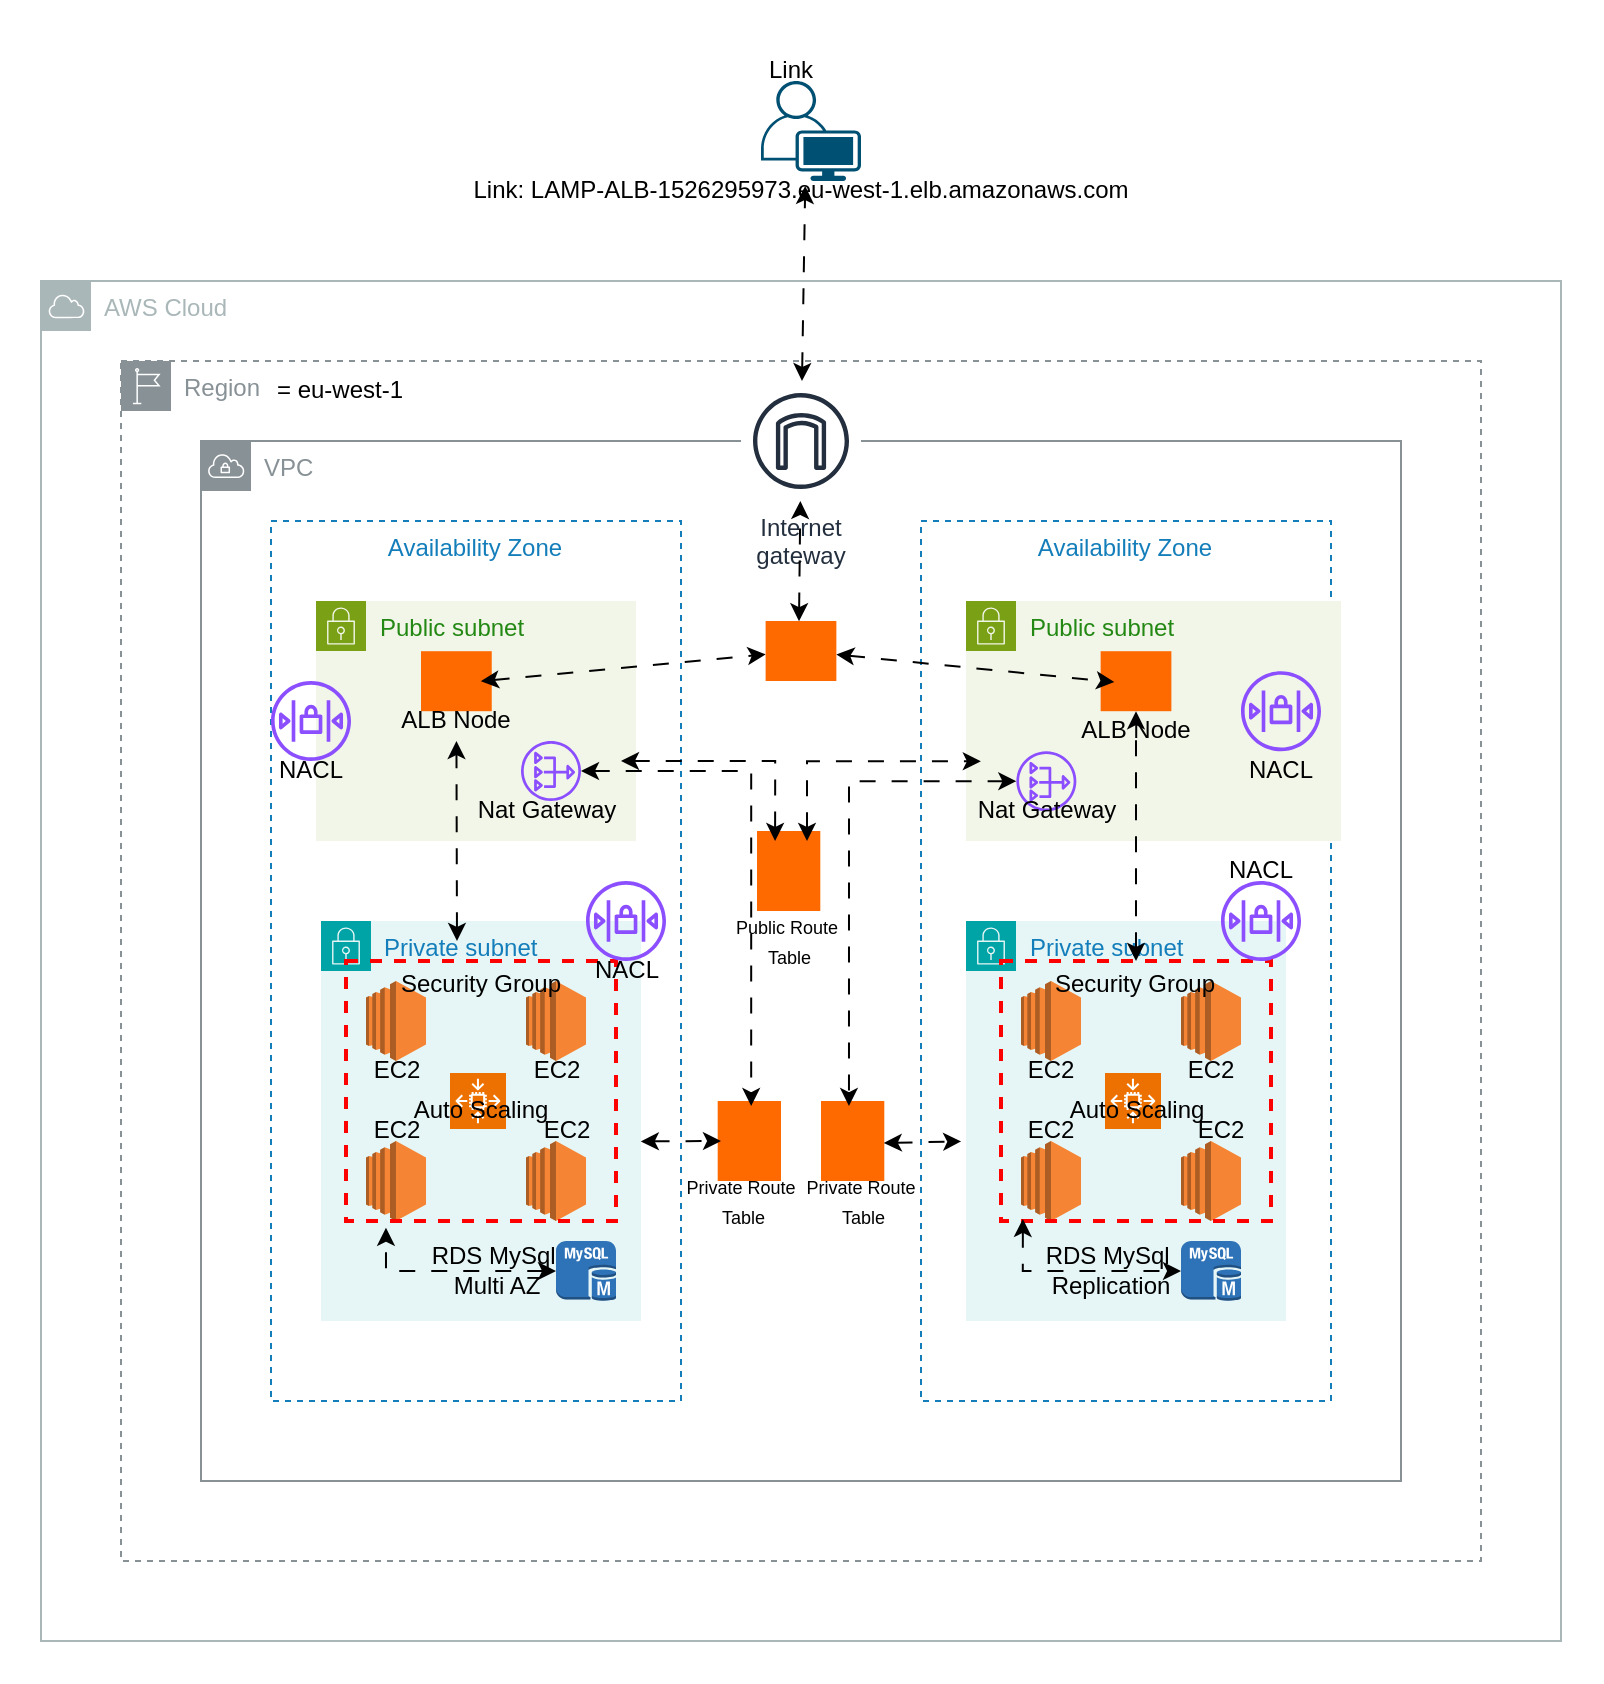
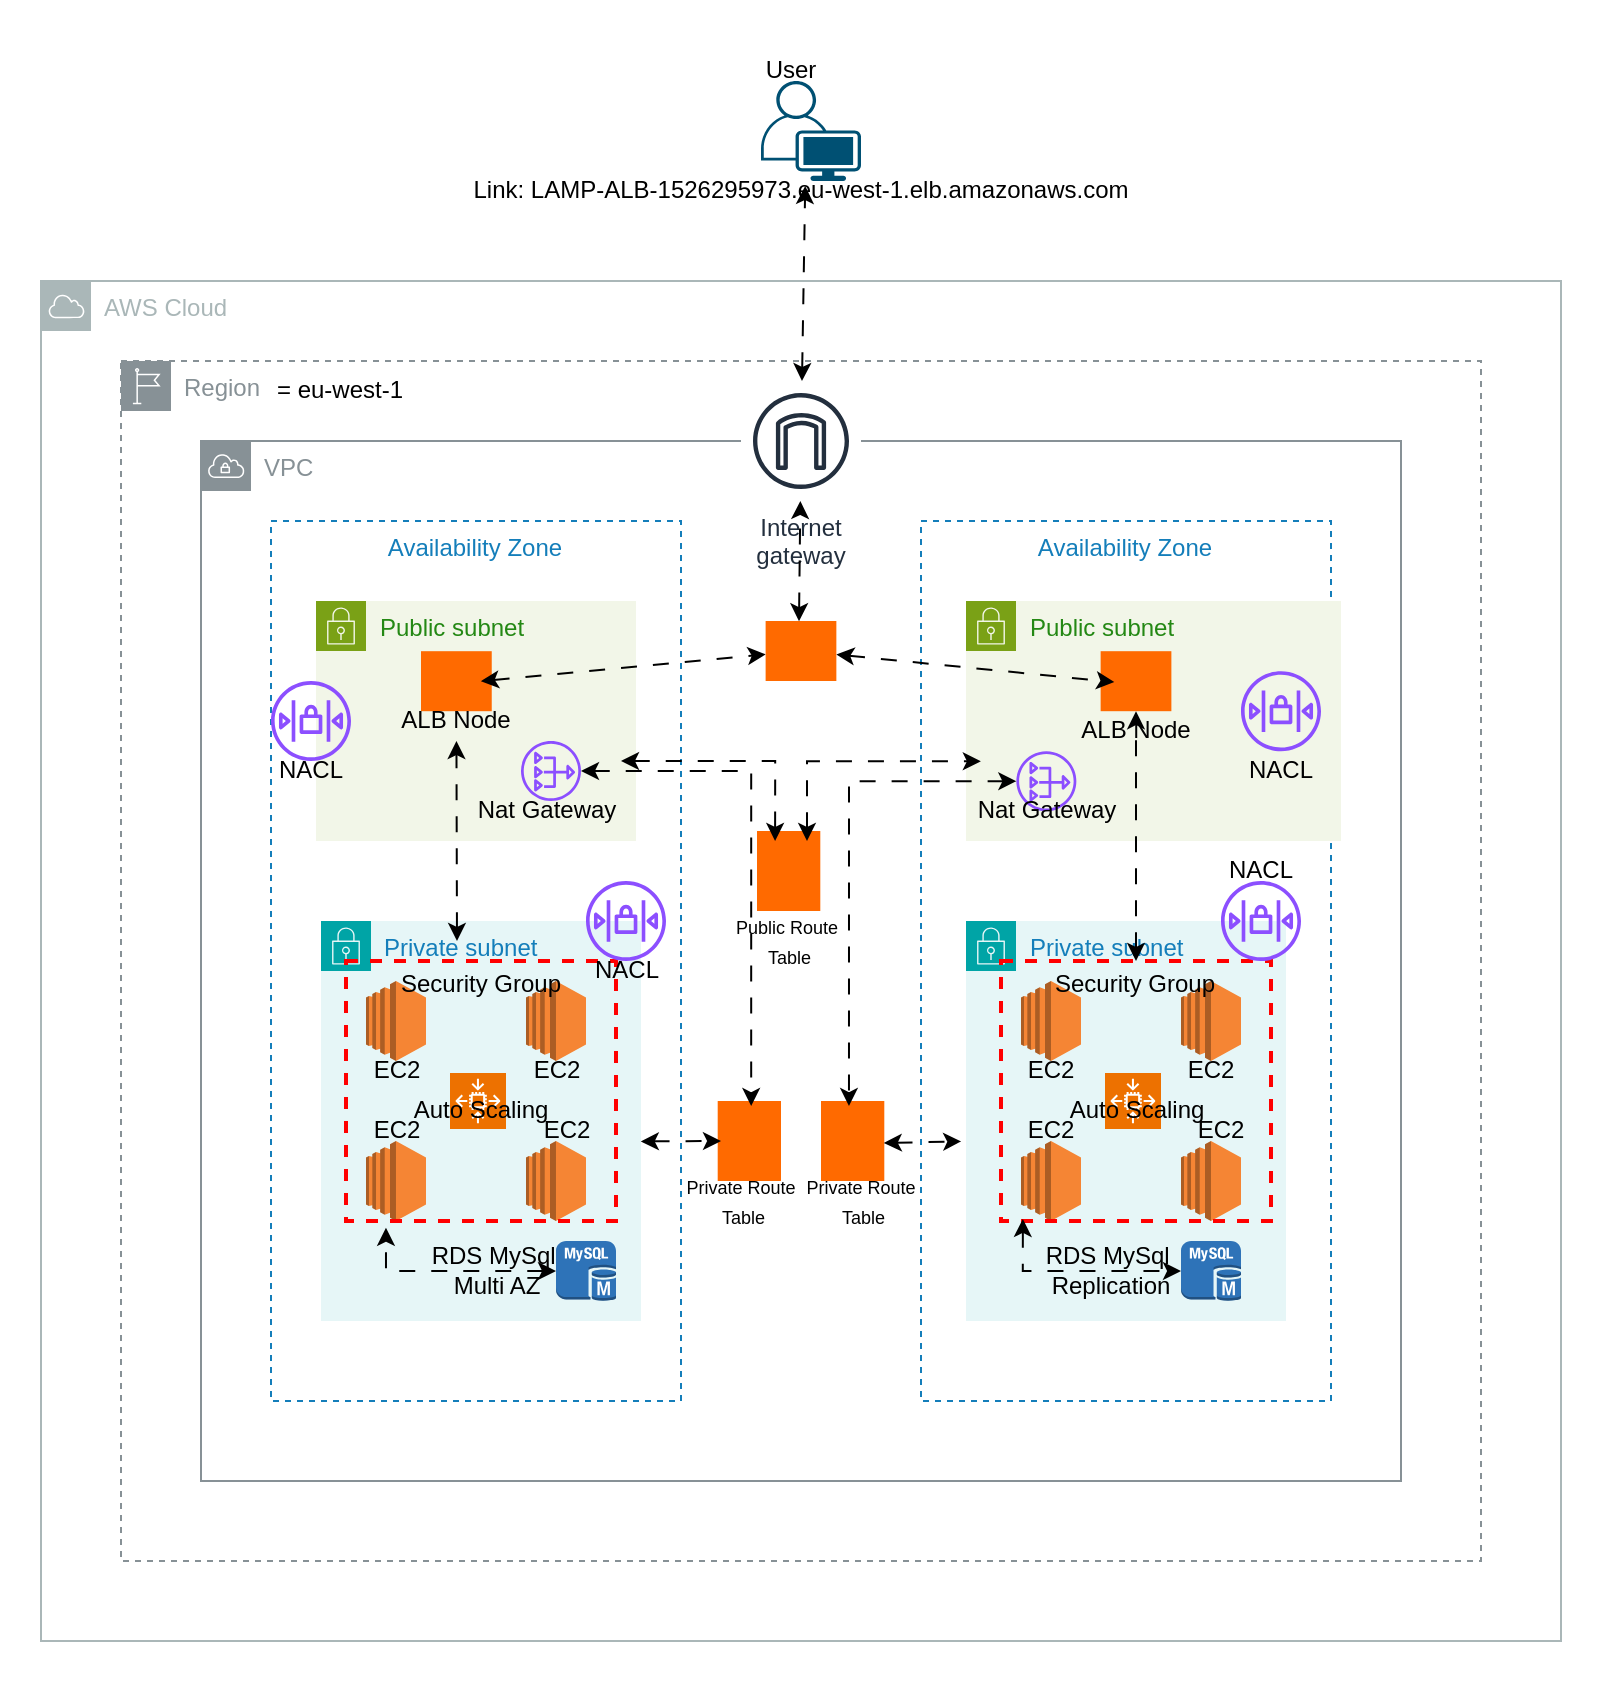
node "Link": label "Link" -> "User"
